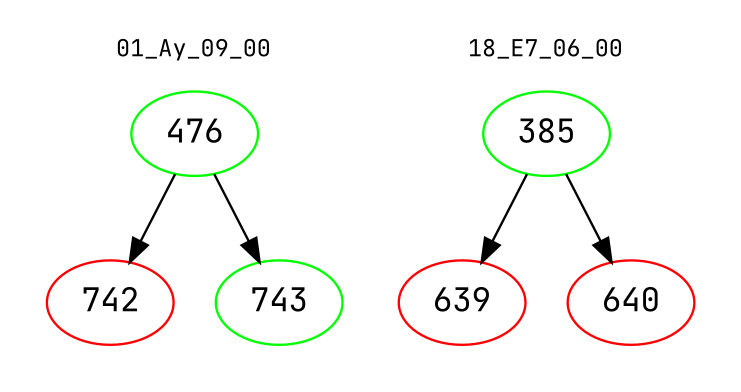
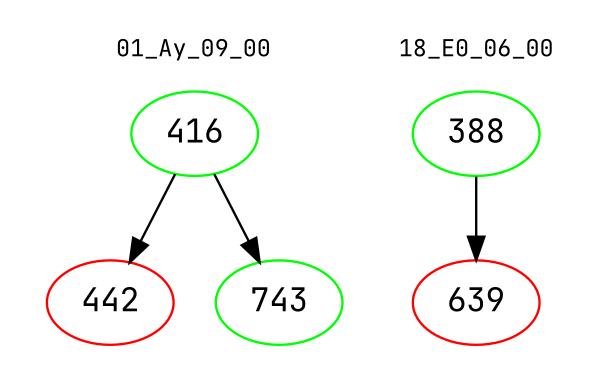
cluster "18_E7_06_00": label "18_E7_06_00" -> "18_E0_06_00"
node "476": label "476" -> "416"
node "385": label "385" -> "388"
node "742": label "742" -> "442"
node "640": removed
